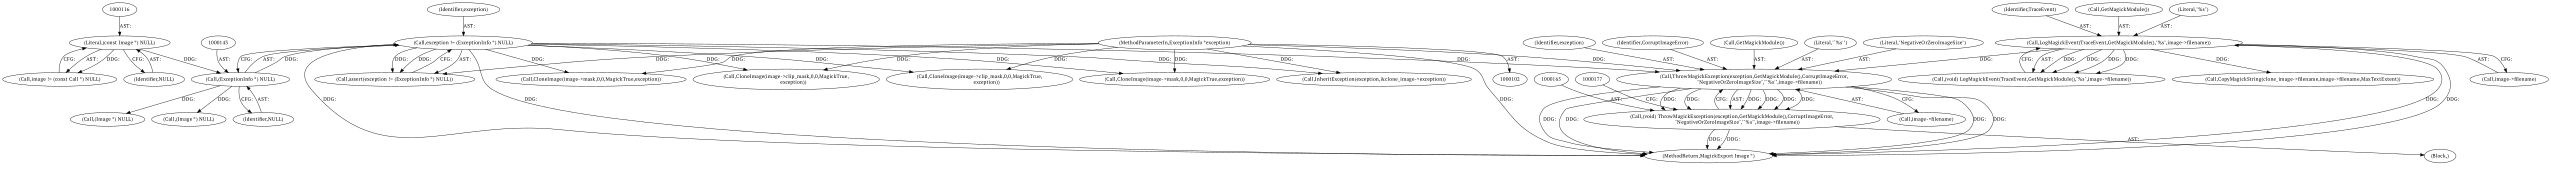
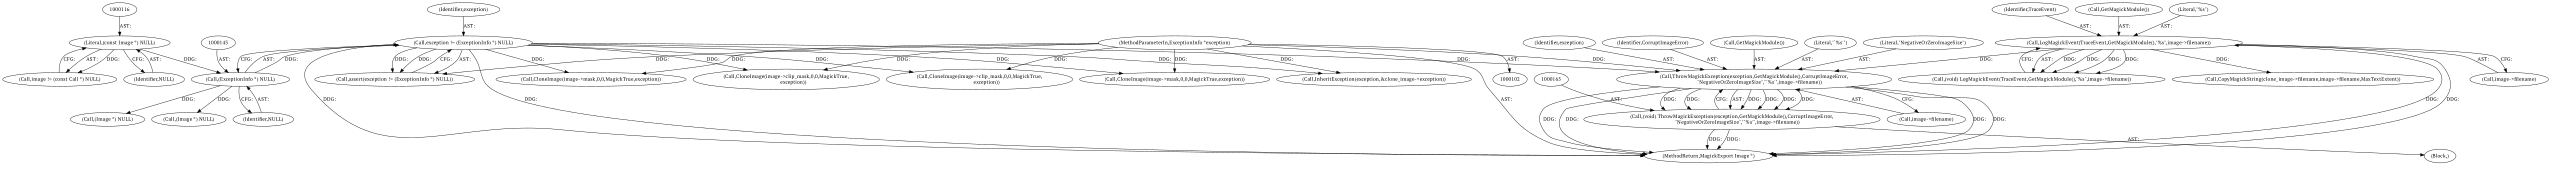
node "1000177": removed
edge "(MethodParameterIn,ExceptionInfo *exception)" -> "(MethodReturn,MagickExport Image *)": label "DDG: " -> "AST: "
